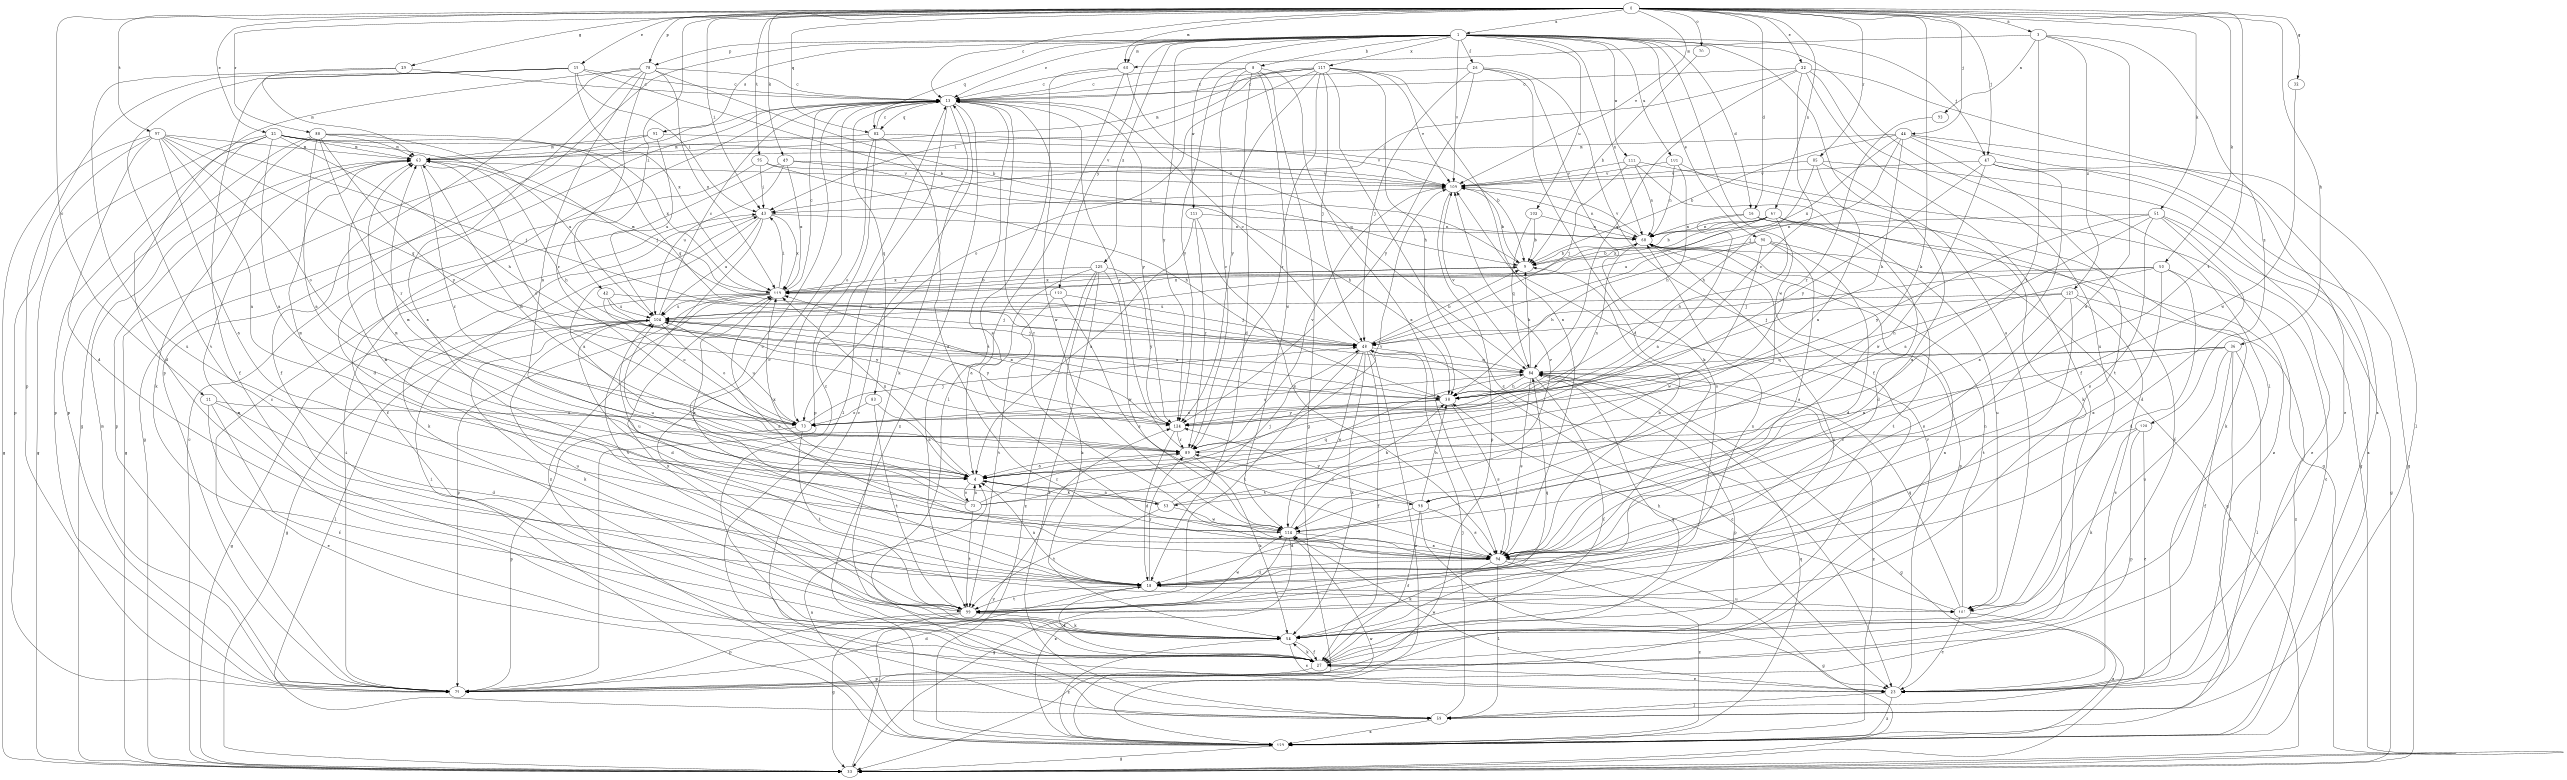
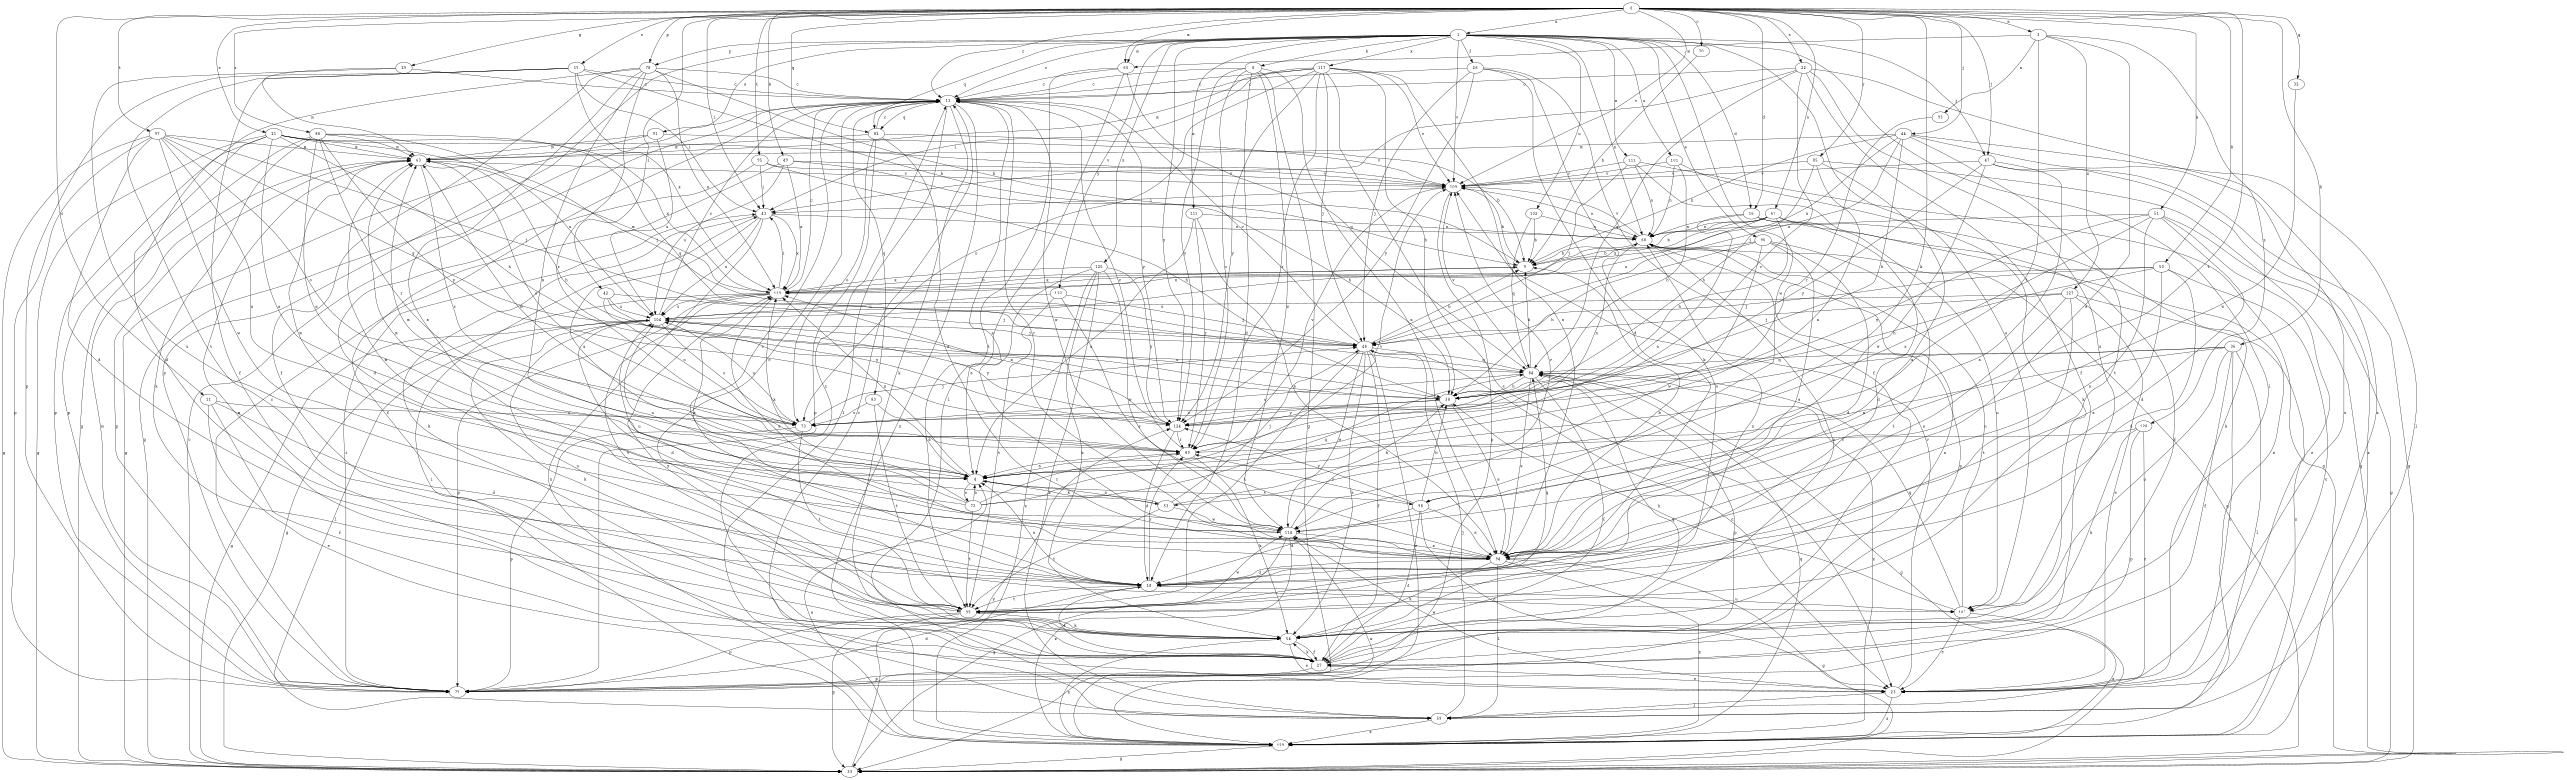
edge "97" -> "114": label "a" -> "w"
